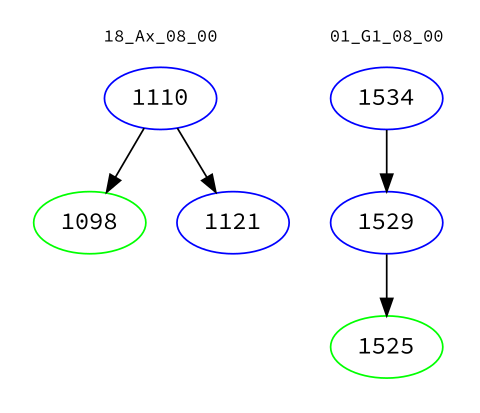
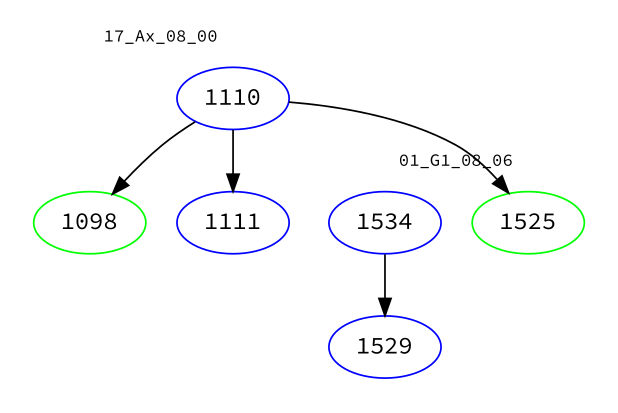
cluster "18_Ax_08_00": label "18_Ax_08_00" -> "17_Ax_08_00"
cluster "01_G1_08_00": label "01_G1_08_00" -> "01_G1_08_06"
node "1121": label "1121" -> "1111"
edge "1529" -> "1525": now "1110" -> "1525"
